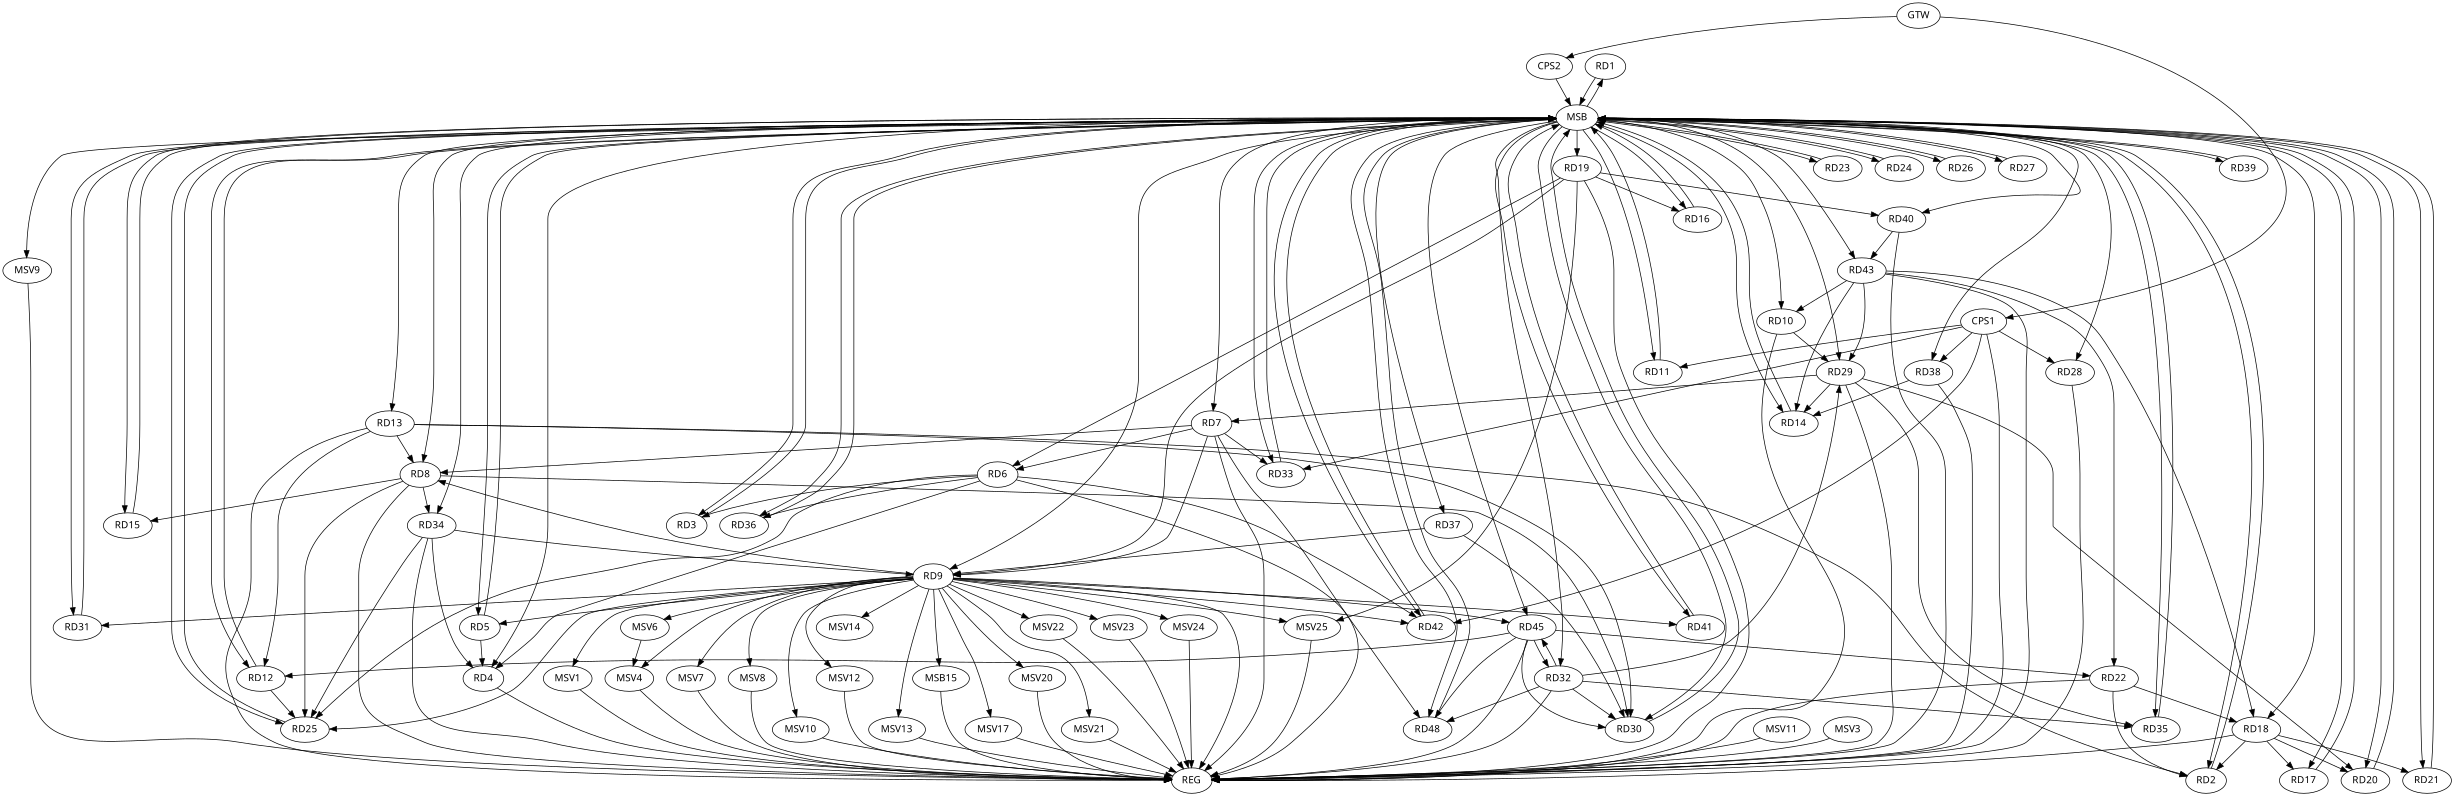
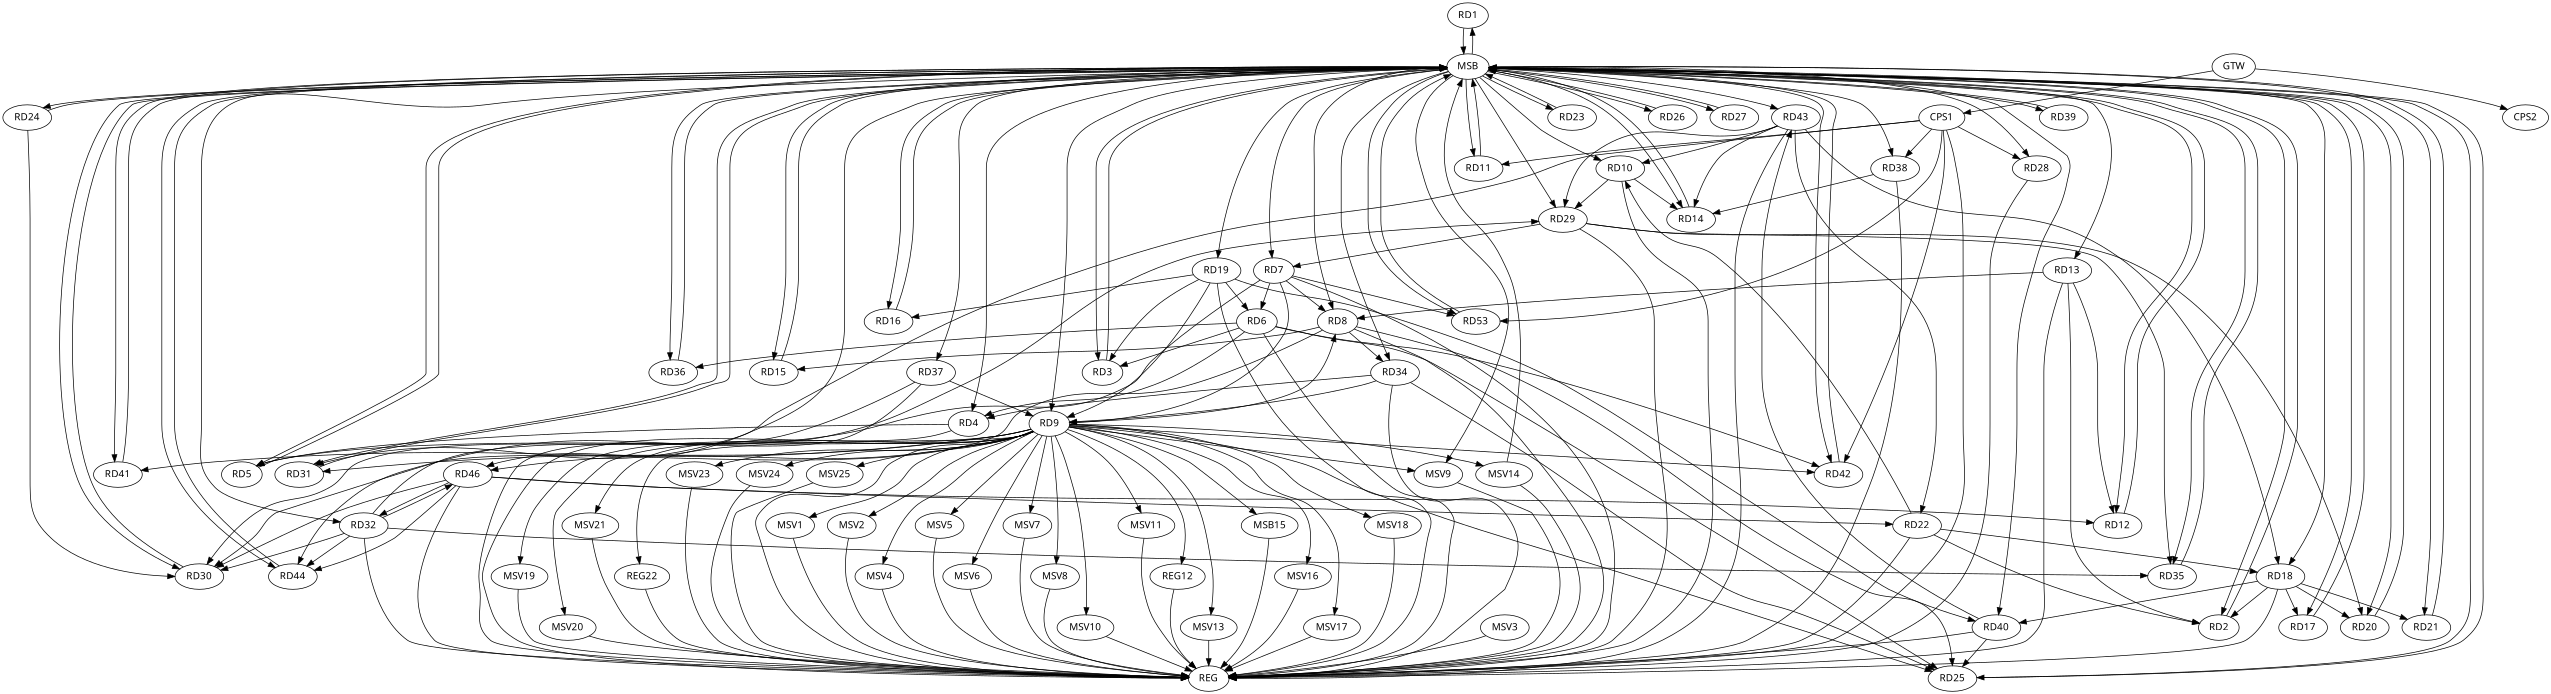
edge "CPS2" -> "MSB": now "MSV14" -> "MSB"
edge "CPS1" -> "RD31": added
edge "RD22" -> "RD10": added
edge "RD29" -> "RD14": now "RD10" -> "RD14"
edge "RD19" -> "MSV25": now "RD19" -> "RD3"
edge "RD9" -> "MSV9": added
edge "RD13" -> "RD30": now "RD24" -> "RD30"
edge "RD9" -> "MSV11": added
node "RD33": label "RD33" -> "RD53"
node "MSV2": added
node "MSV5": added
node "MSV18": added
node "MSV19": added
node "MSV16": added
edge "RD18" -> "RD40": added
node "MSV22": label "MSV22" -> "REG22"
node "RD45": label "RD45" -> "RD46"
edge "MSV14" -> "REG": added
edge "RD37" -> "REG": added
edge "RD5" -> "RD4": reversed
edge "MSV6" -> "MSV4": now "MSV6" -> "REG"
node "MSV12": label "MSV12" -> "REG12"
edge "RD12" -> "RD25": now "RD40" -> "RD25"
node "RD48": label "RD48" -> "RD44"
